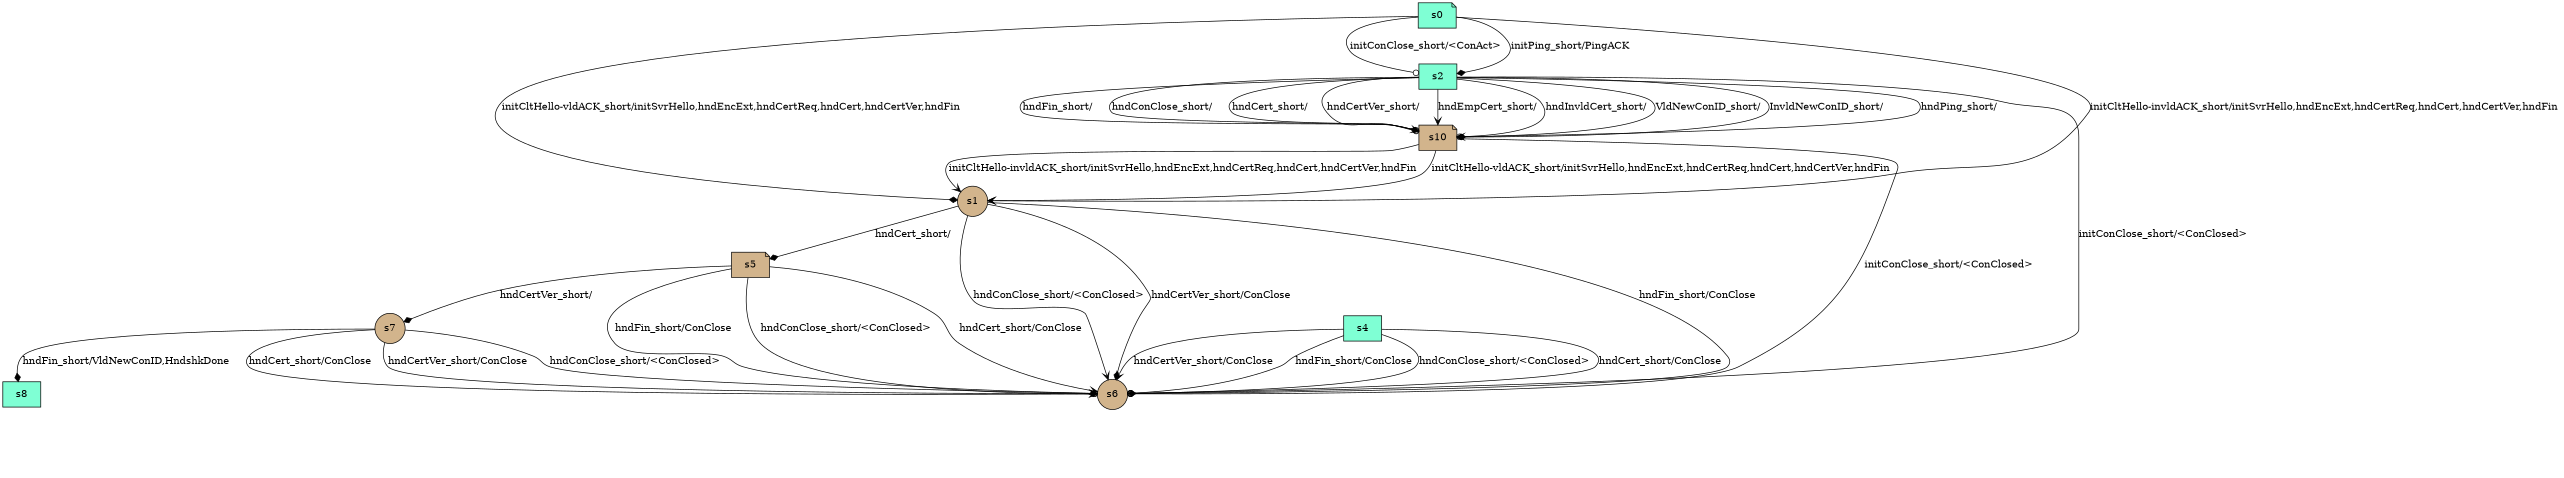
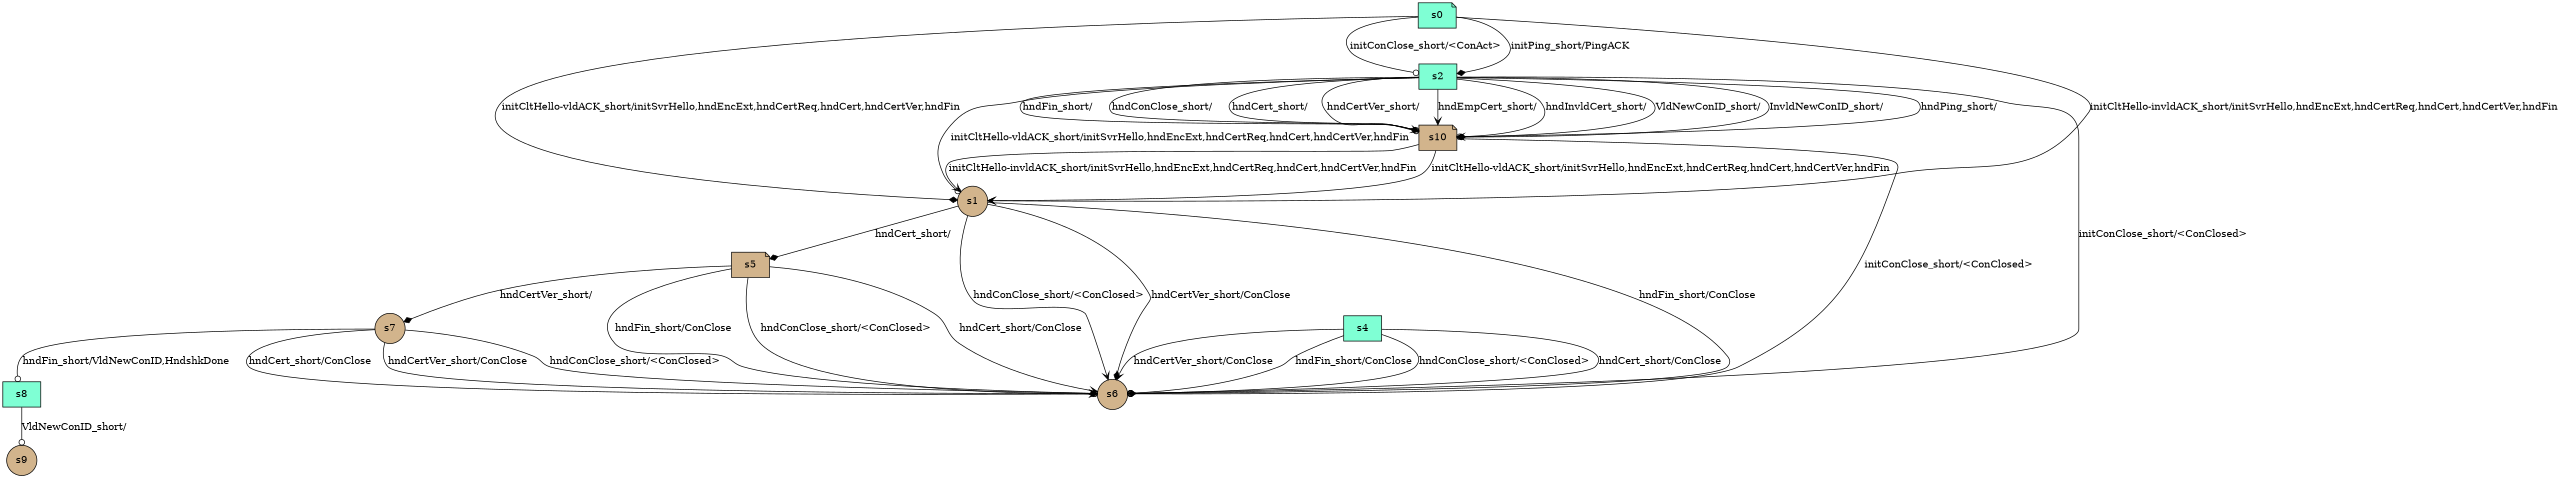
edge "s2" -> "s1": added, label "initCltHello-vldACK_short/initSvrHello,hndEncExt,hndCertReq,hndCert,hndCertVer,hndFin"
edge "s7" -> "s8": arrowhead diamond -> odot
node "s9": added
